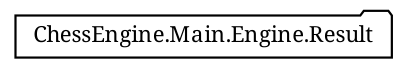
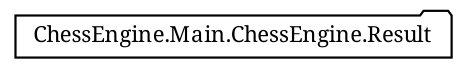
node "ChessEngine.Main.Engine.Result": label "ChessEngine.Main.Engine.Result" -> "ChessEngine.Main.ChessEngine.Result"
